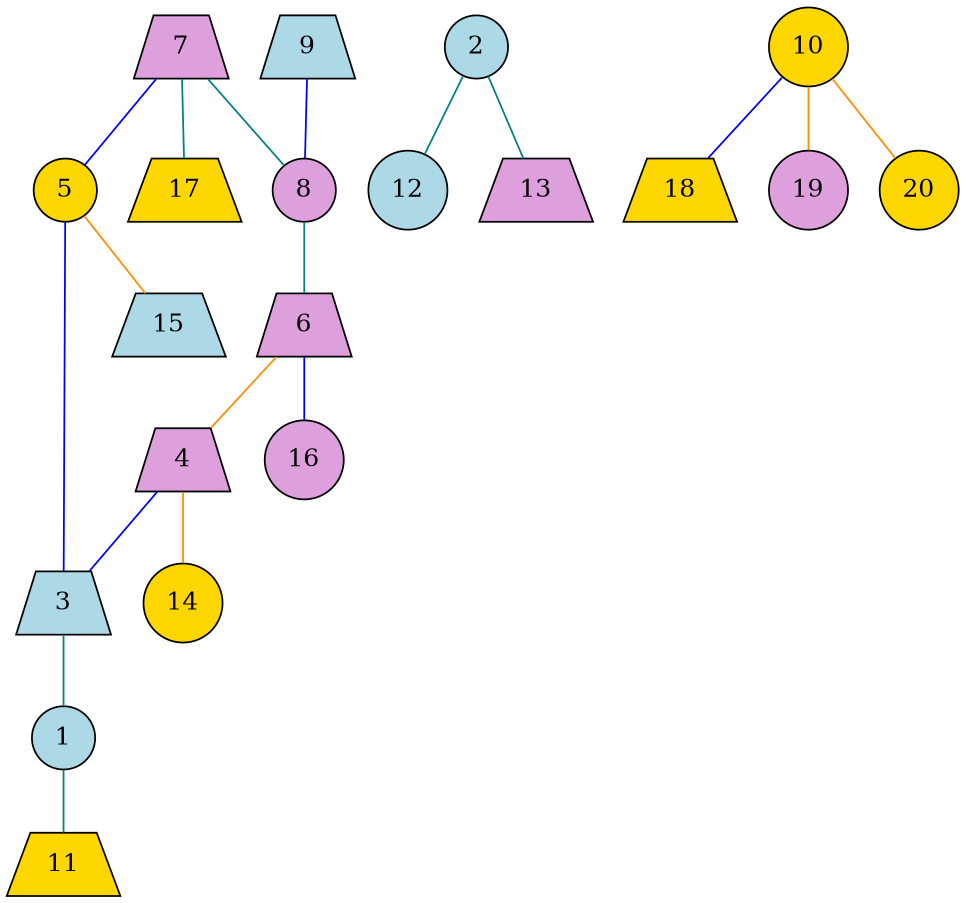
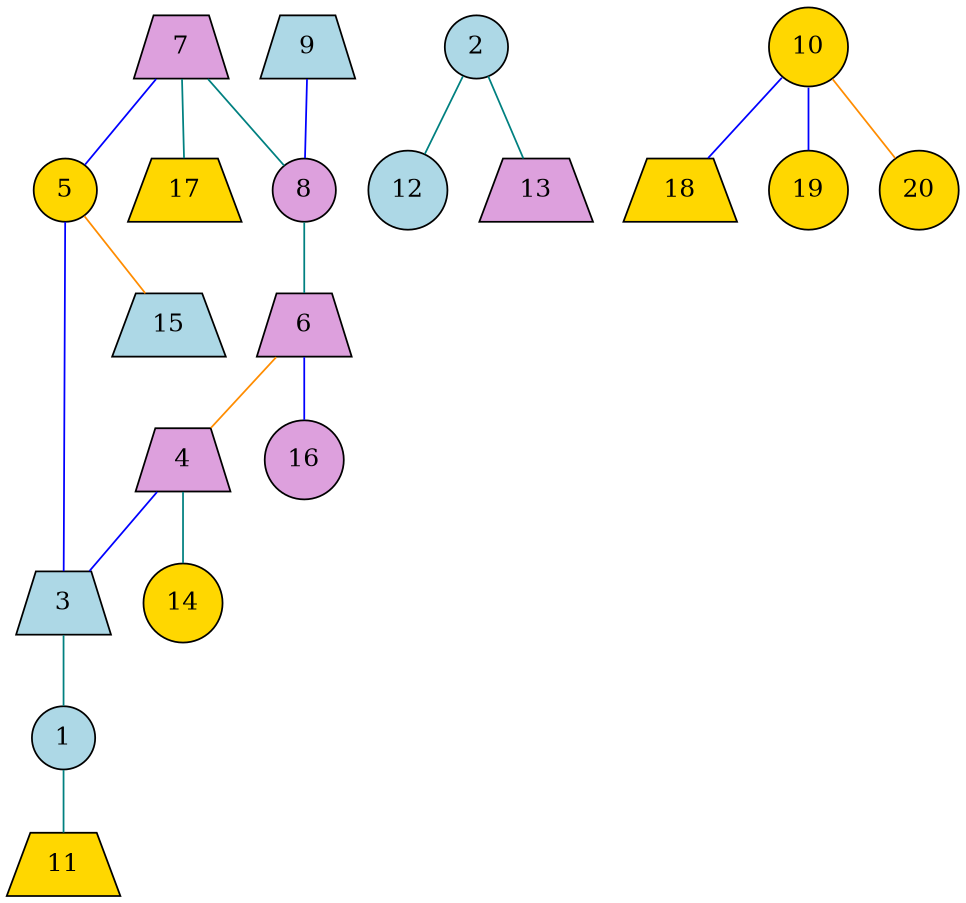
edge "10" -- "19": color darkorange -> blue
node "19": fillcolor plum -> gold
edge "4" -- "14": color darkorange -> teal
